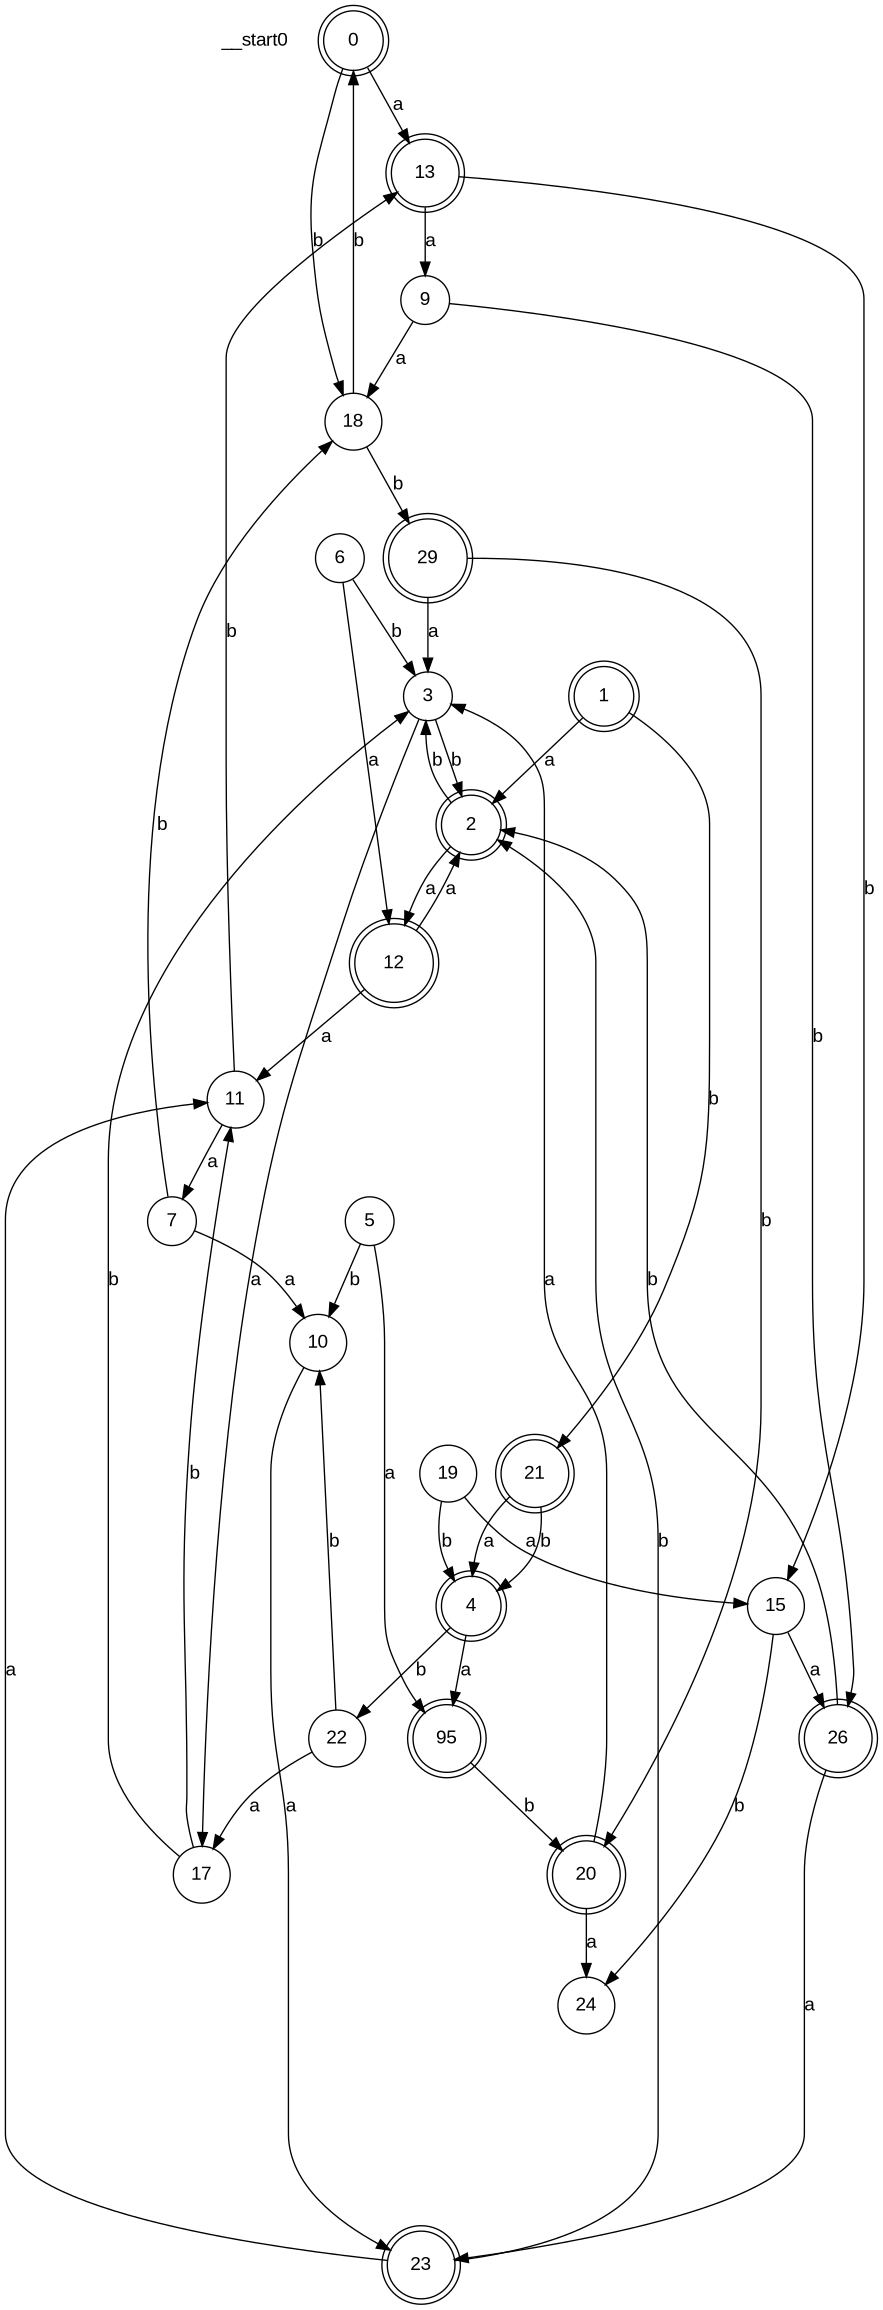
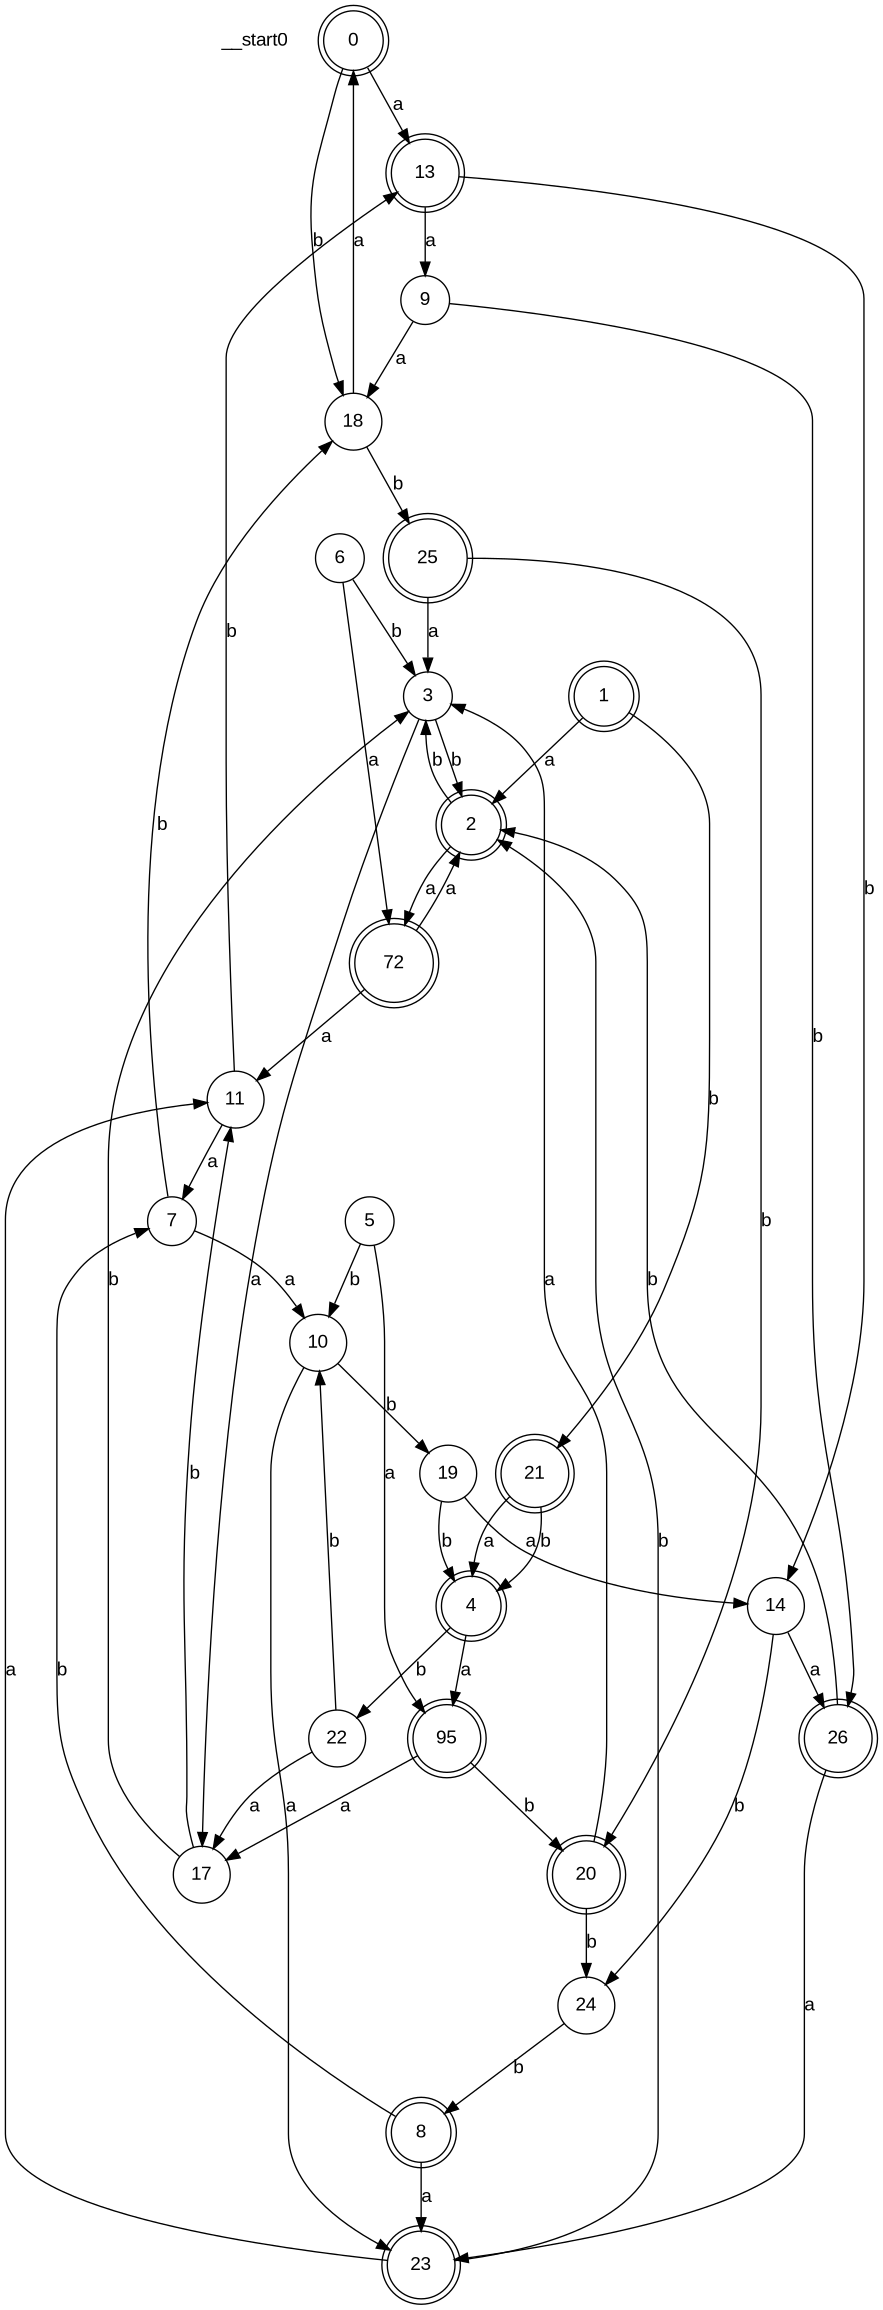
edge "18" -> "0": label "b" -> "a"
node "29": label "29" -> "25"
node "12": label "12" -> "72"
edge "10" -> "19": added, label "b"
node "15": label "15" -> "14"
edge "95" -> "17": added, label "a"
edge "20" -> "24": label "a" -> "b"
node "8": added
